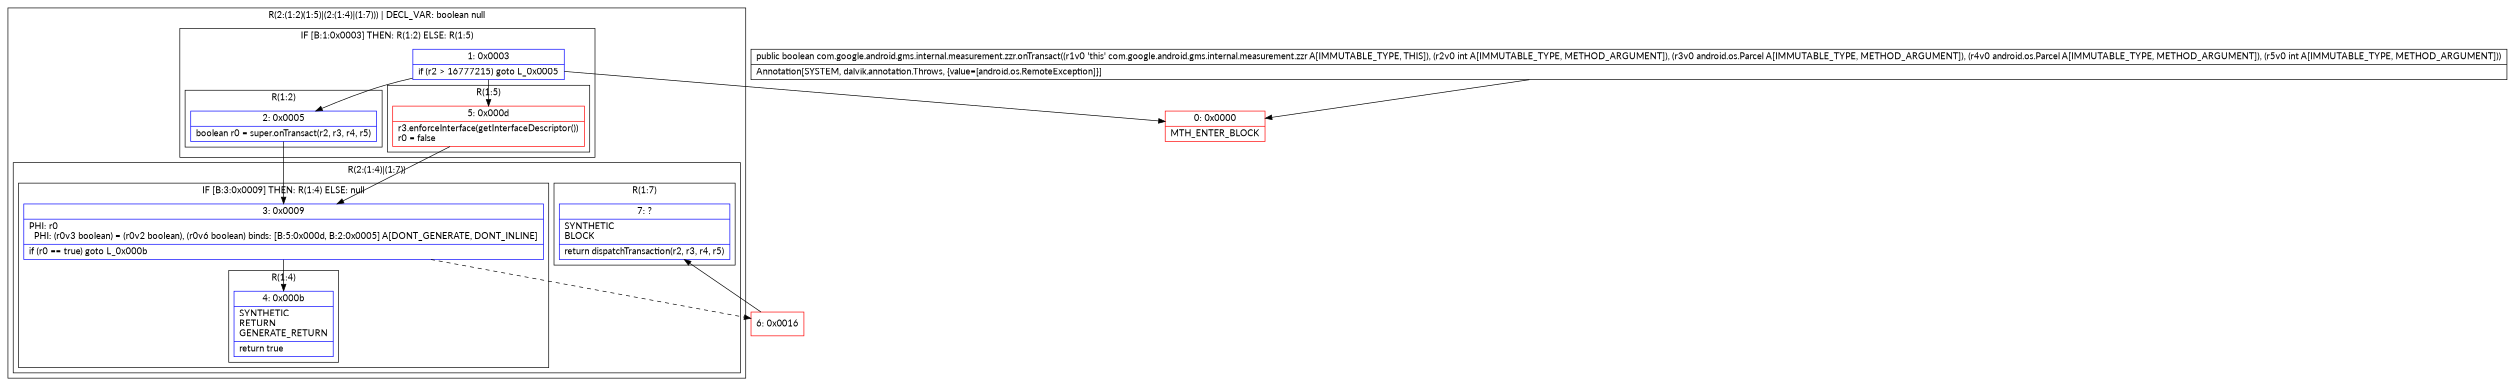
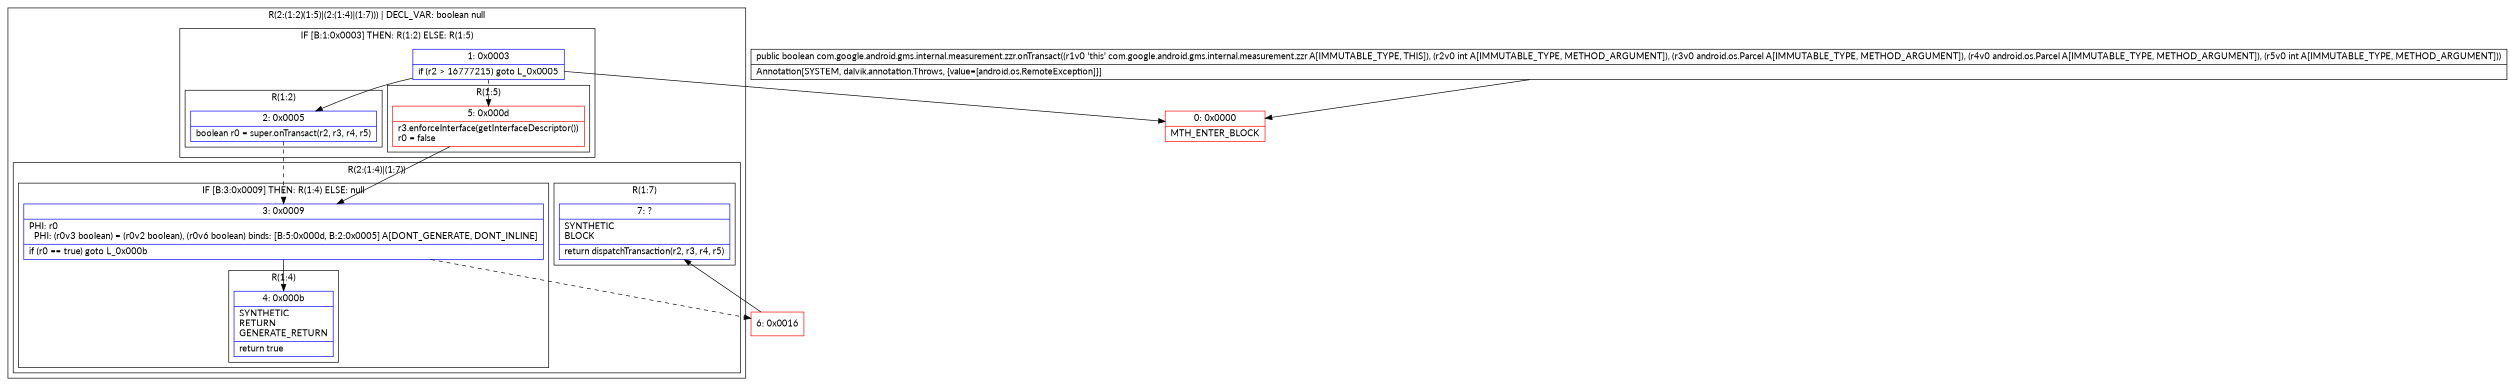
edge "1: 0x0003" -> "5: 0x000d": style solid -> dashed
edge "2: 0x0005" -> "3: 0x0009": style solid -> dashed
